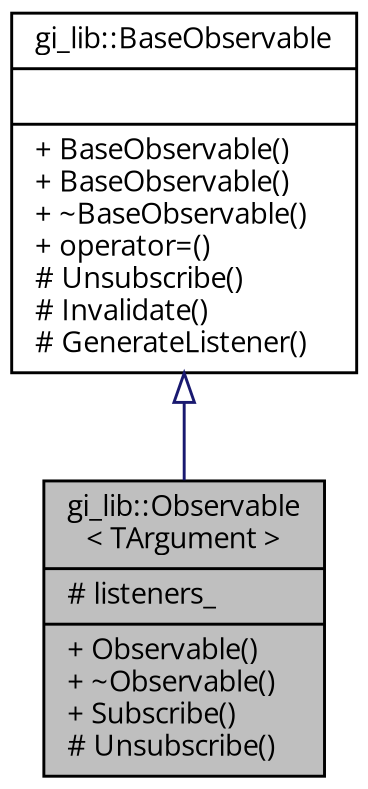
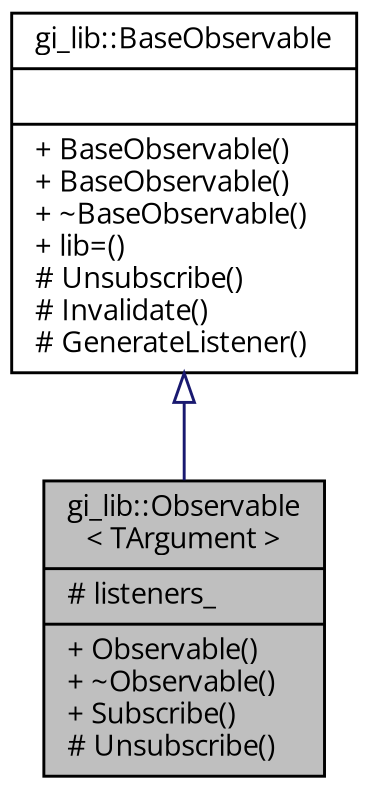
node "gi_lib::BaseObservable": text "+ operator=()" -> "+ lib=()"
